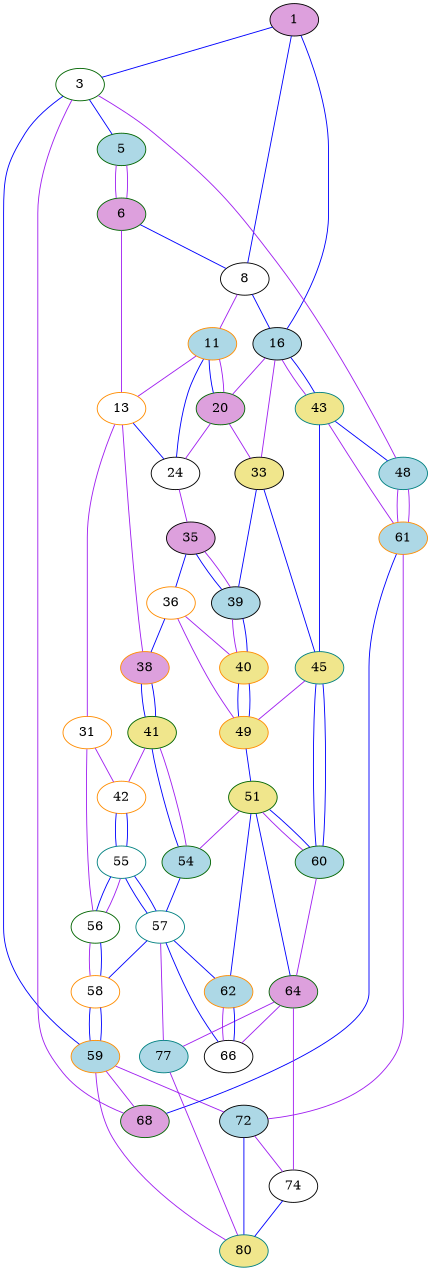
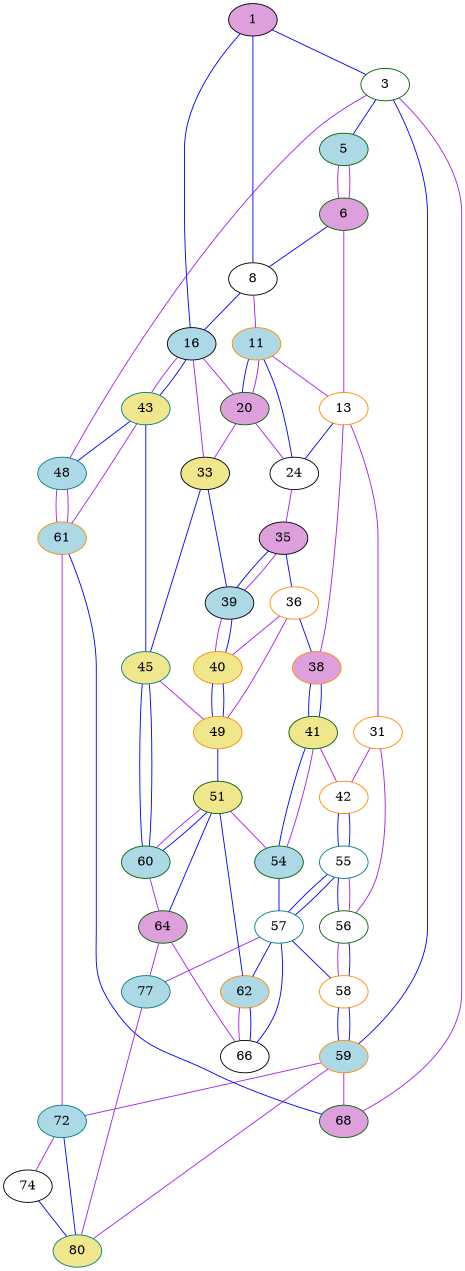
edge "64" -- "74": removed
node "72": color black -> teal
